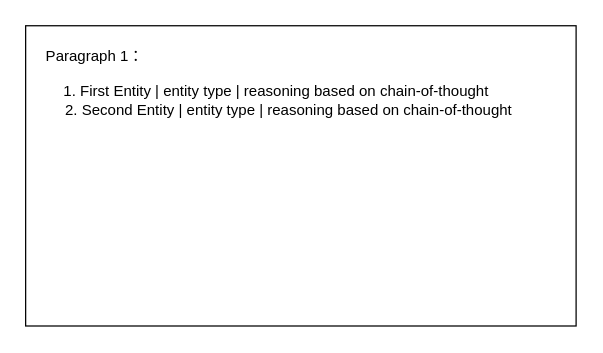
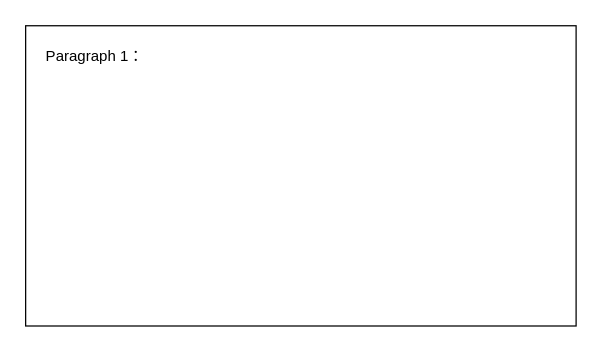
node "1. First Entity | entity type | reasoning based on chain-of-thought 2. Second Entity | entity type | reasoning based on chain-of-thought": removed
